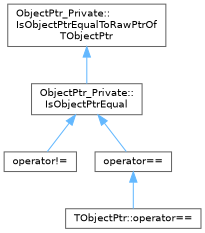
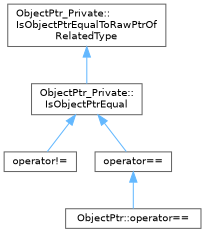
node "ObjectPtr_Private:: IsObjectPtrEqualToRawPtrOf TObjectPtr": label "ObjectPtr_Private:: IsObjectPtrEqualToRawPtrOf TObjectPtr" -> "ObjectPtr_Private:: IsObjectPtrEqualToRawPtrOf RelatedType"
node "TObjectPtr::operator==": label "TObjectPtr::operator==" -> "ObjectPtr::operator=="
